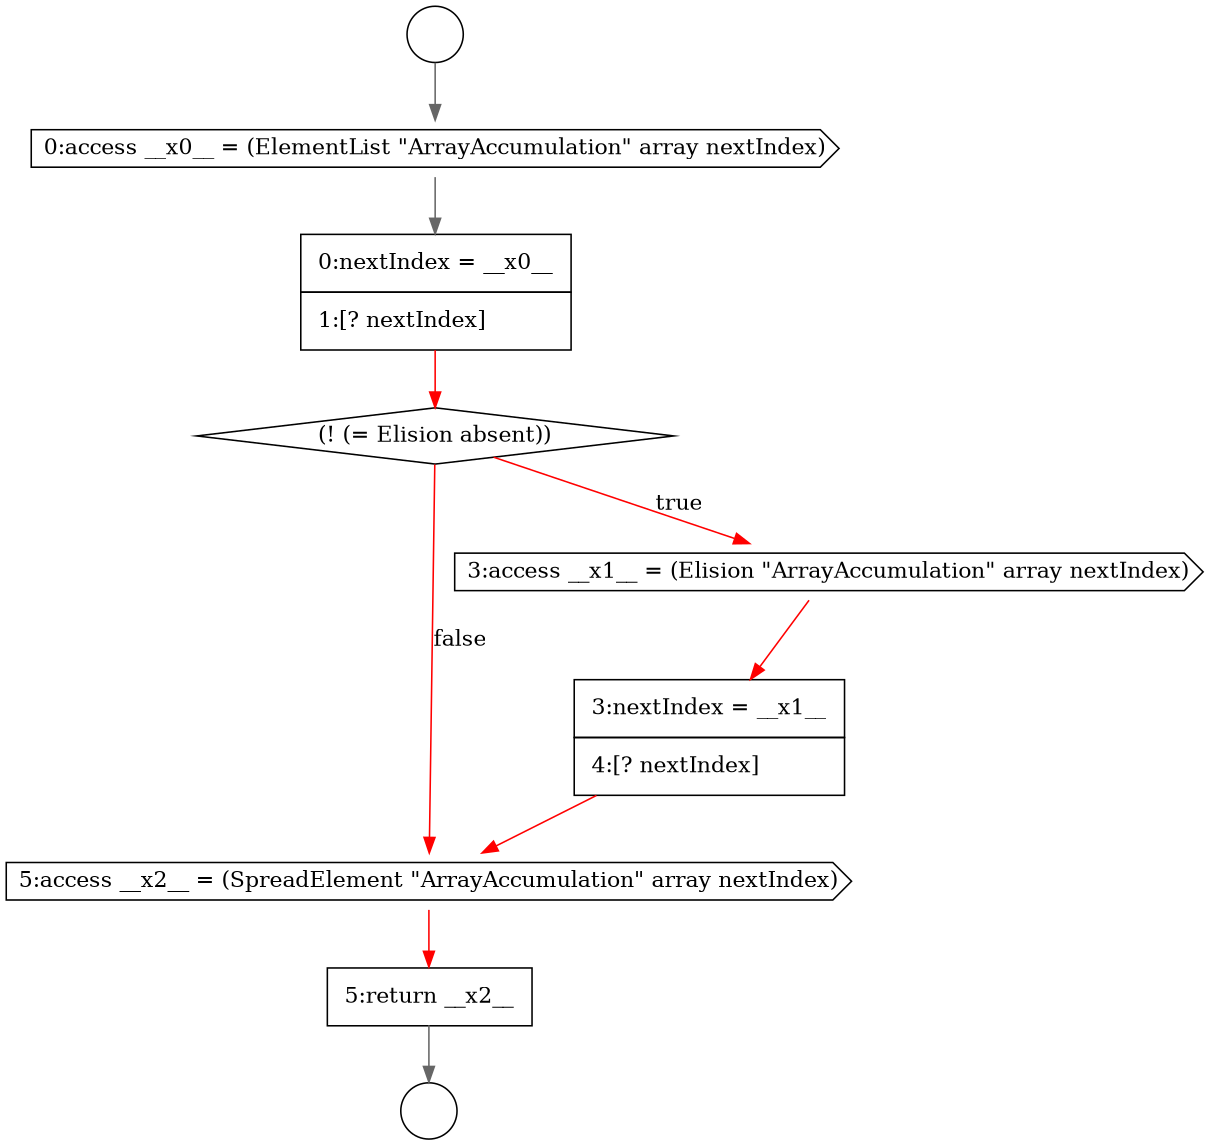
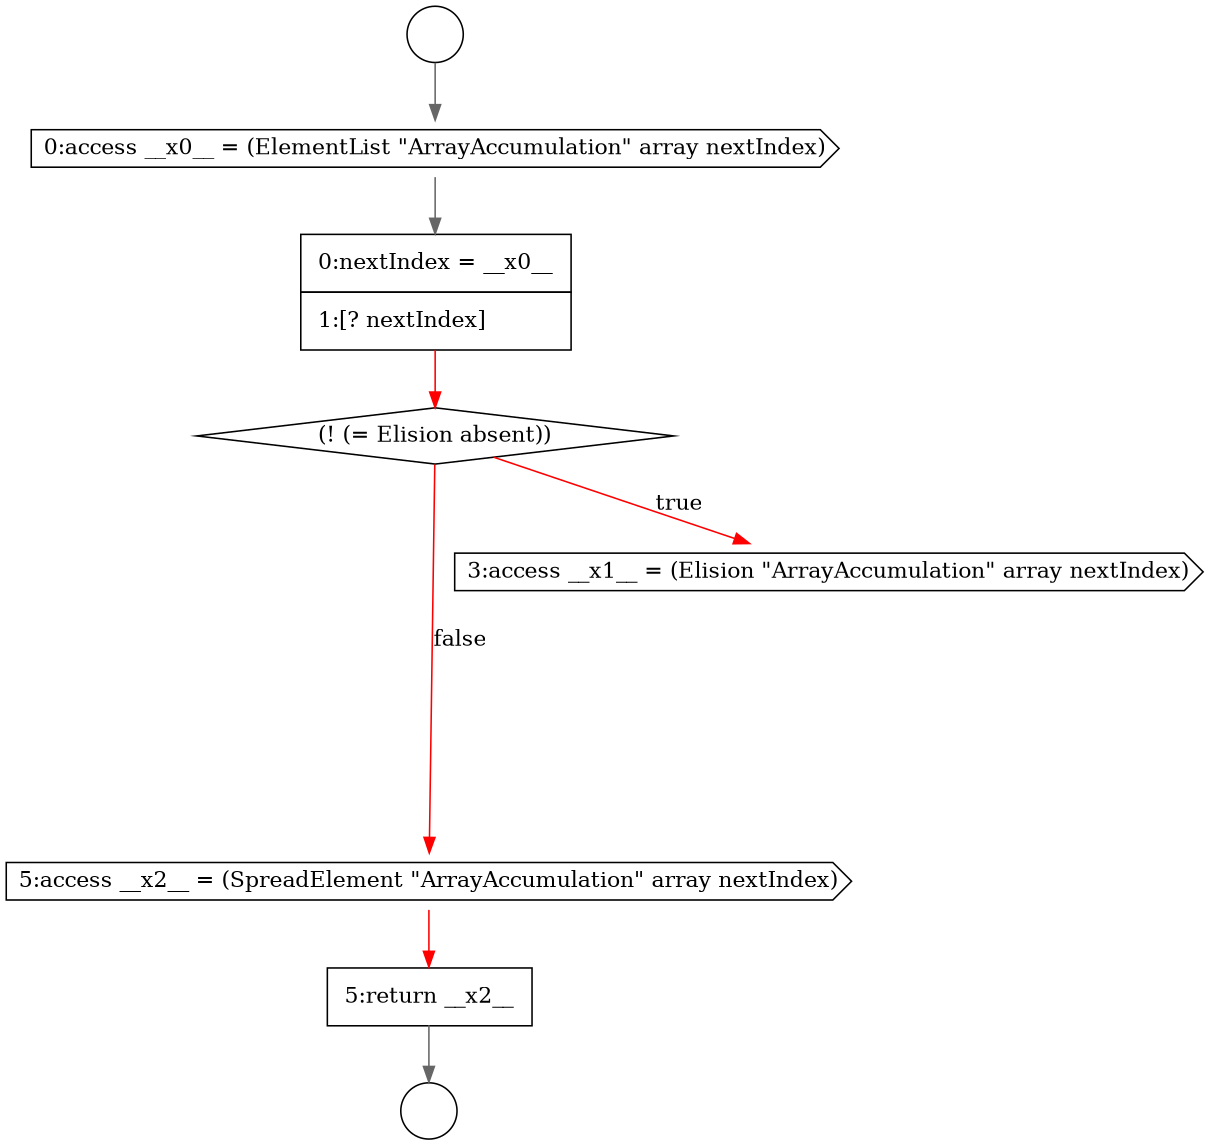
node "3:nextIndex = __x1__": removed
